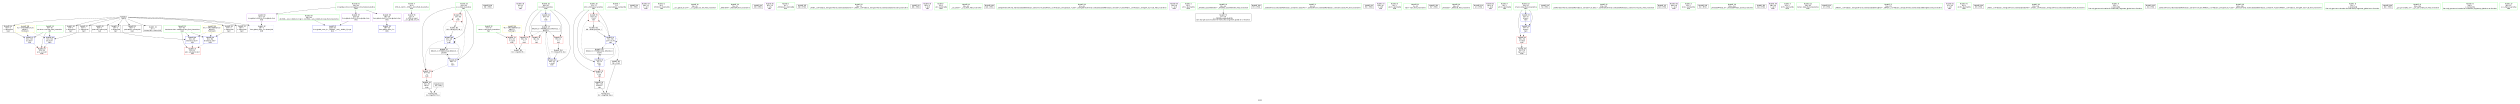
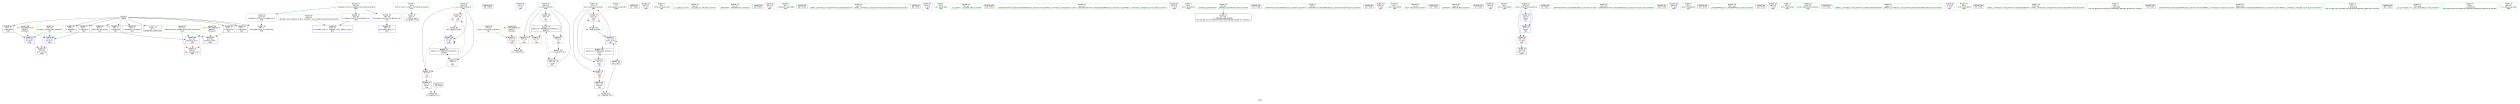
edge "NodeID: 29" -> "NodeID: 92": reversed
